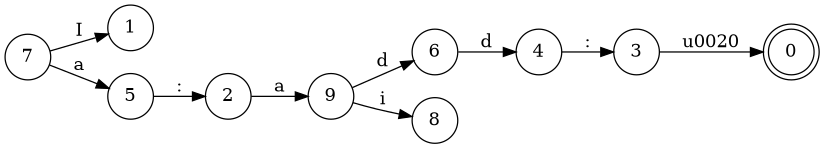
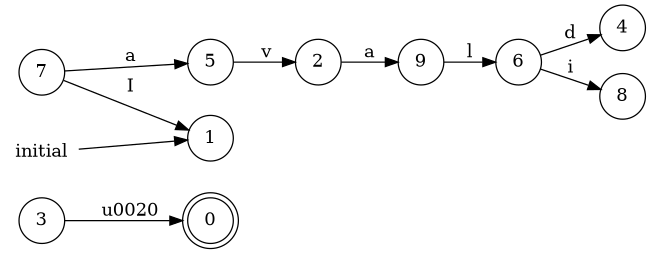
edge "4" -> "3": removed, label ":"
edge "9" -> "6": label "d" -> "l"
edge "5" -> "2": label ":" -> "v"
edge "9" -> "8": now "6" -> "8"
node "initial": added
